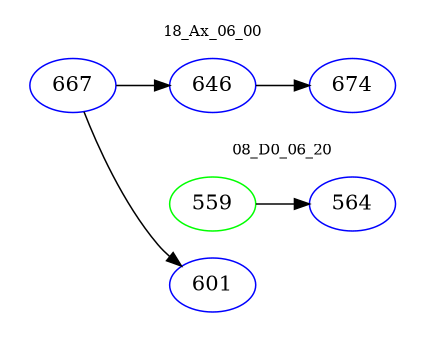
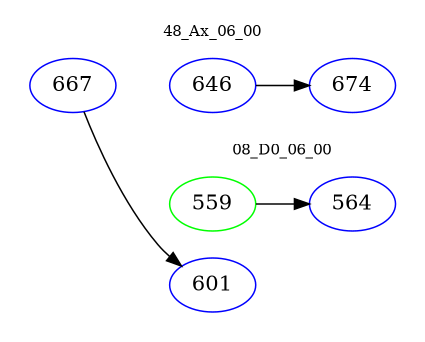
cluster "18_Ax_06_00": label "18_Ax_06_00" -> "48_Ax_06_00"
edge "667" -> "646": removed
cluster "08_D0_06_20": label "08_D0_06_20" -> "08_D0_06_00"
